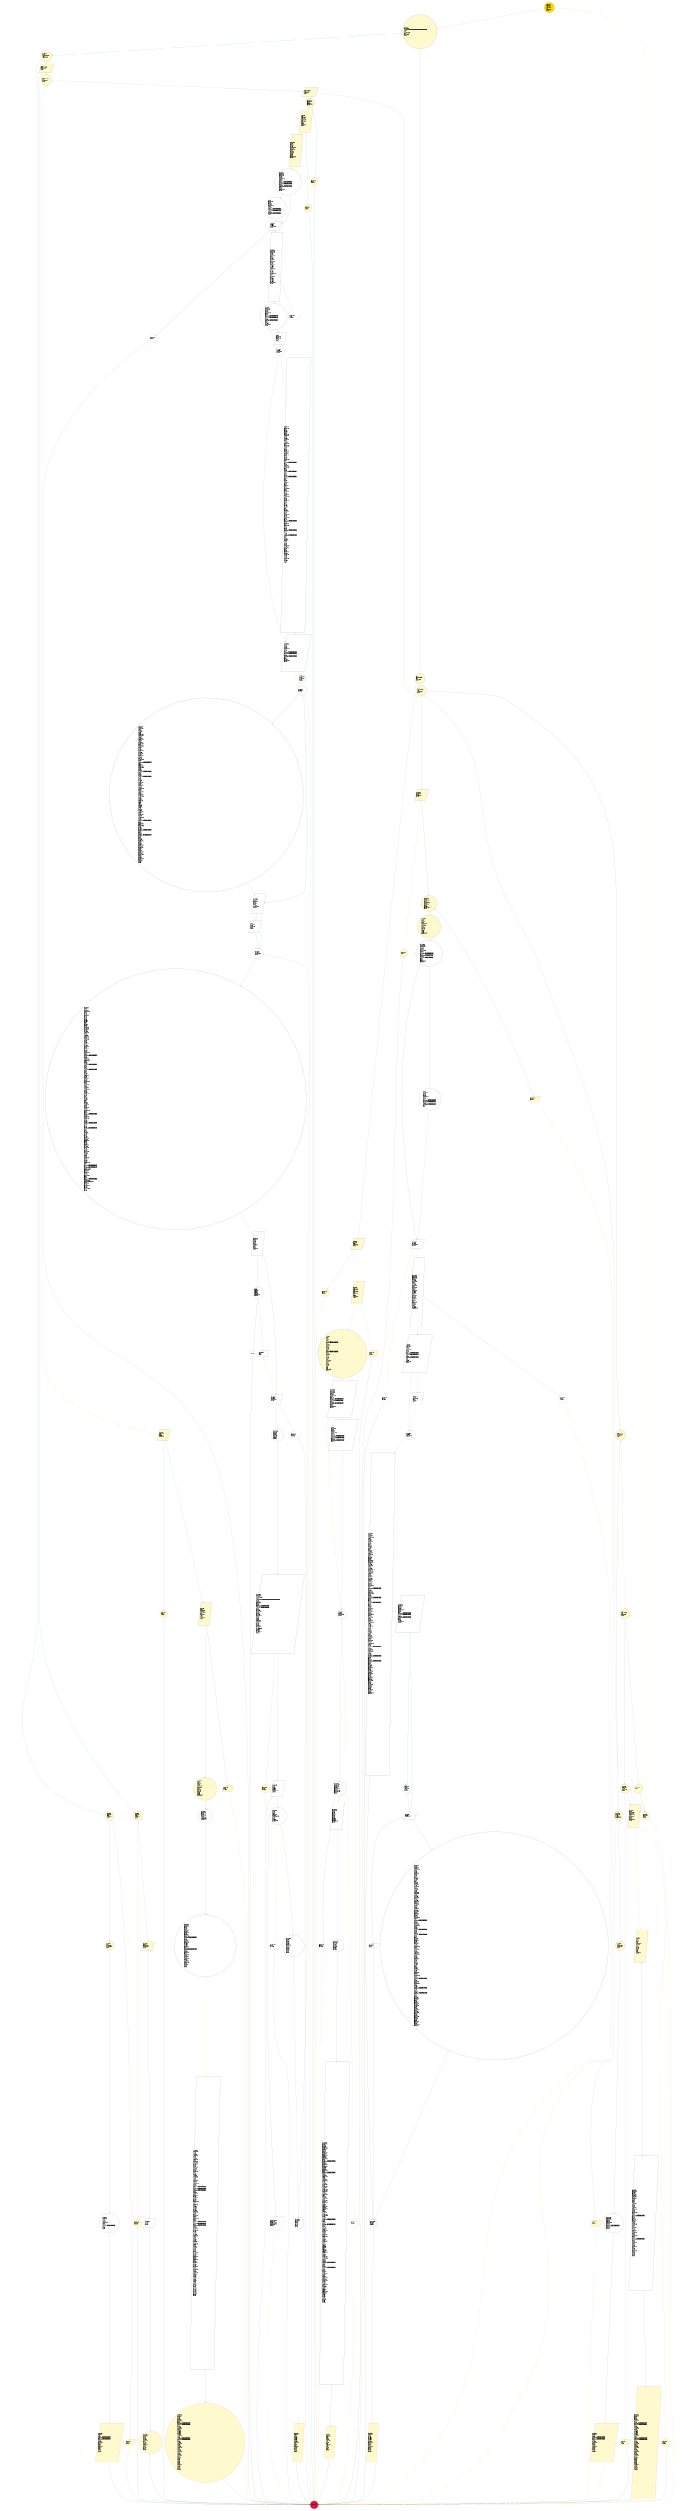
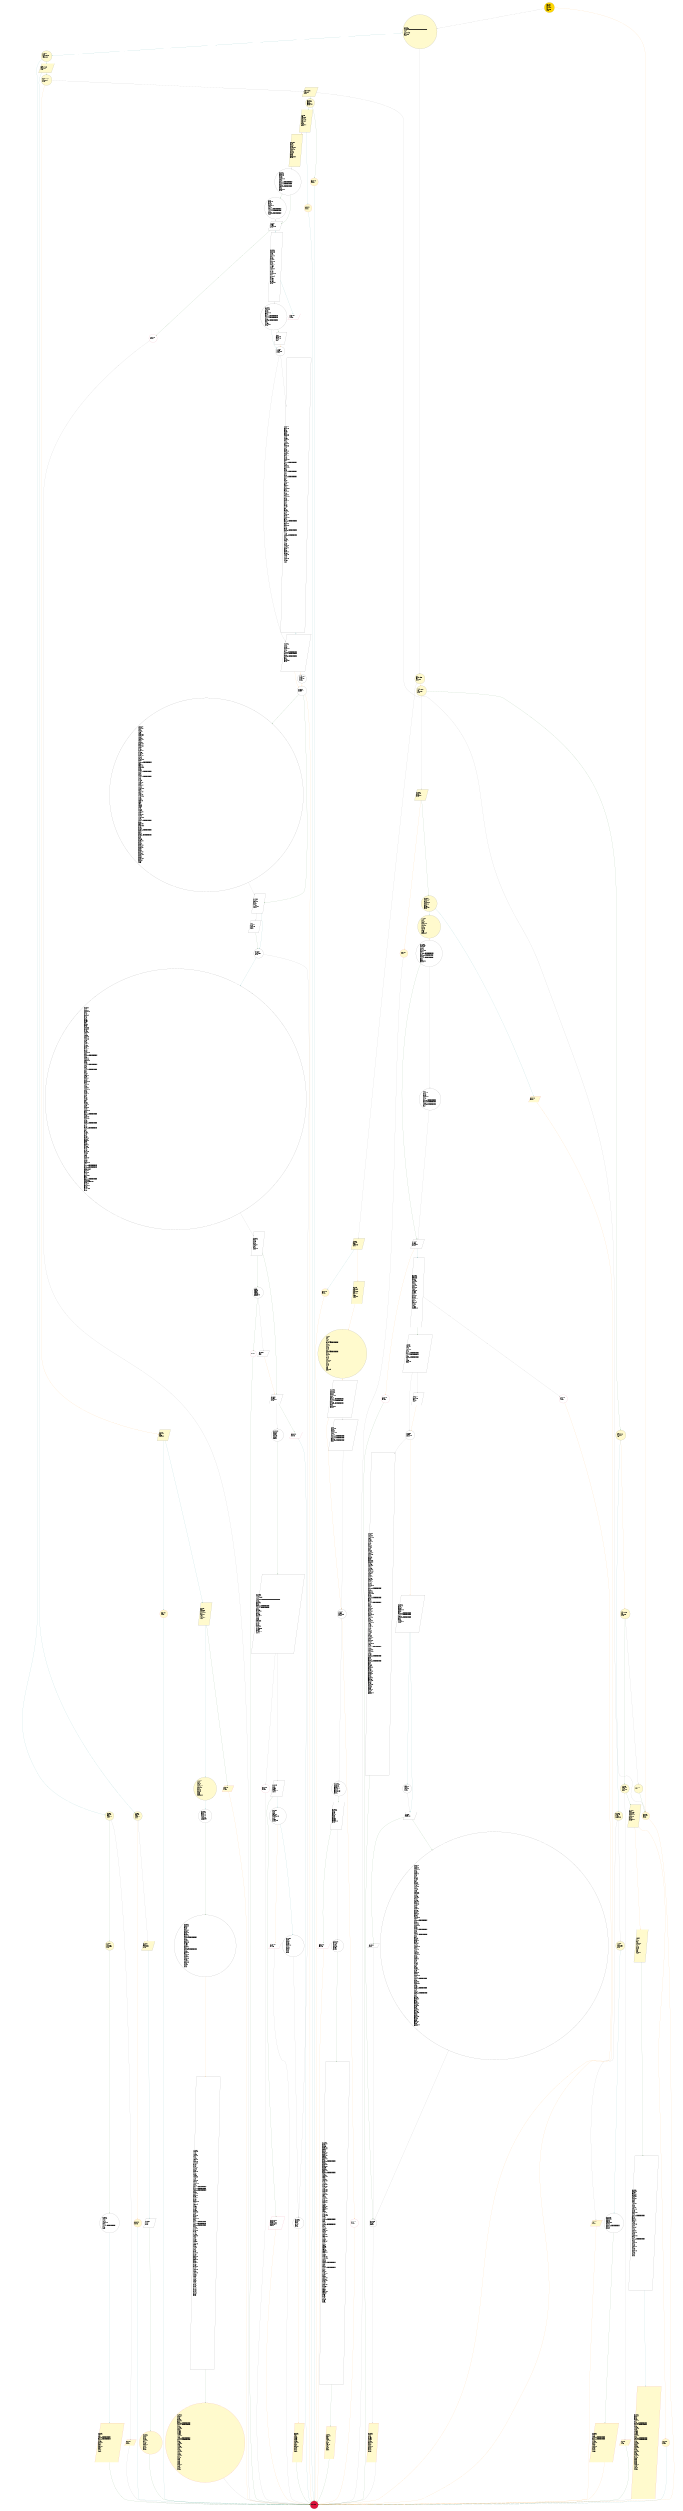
node "614: PUSH1 0x00 616: DUP1 617: REVERT": removed
node "3236: PUSH1 0x00 3238: DUP1 3239: REVERT": fillcolor lemonchiffon -> white
